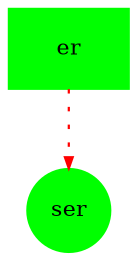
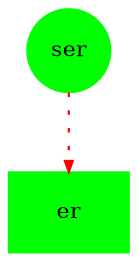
edge "er" -> "ser": reversed
